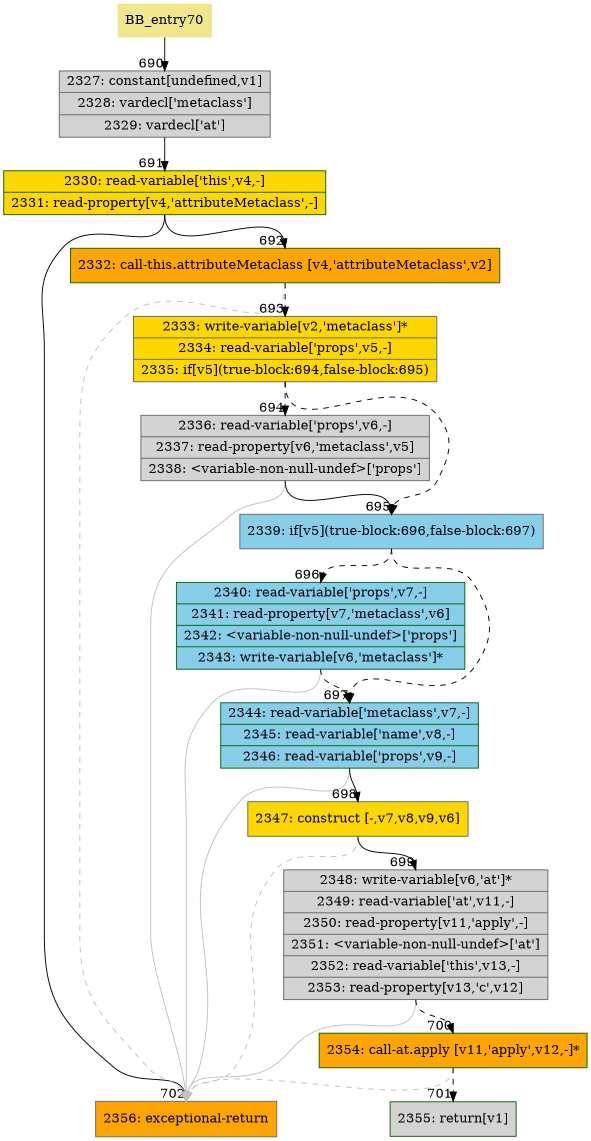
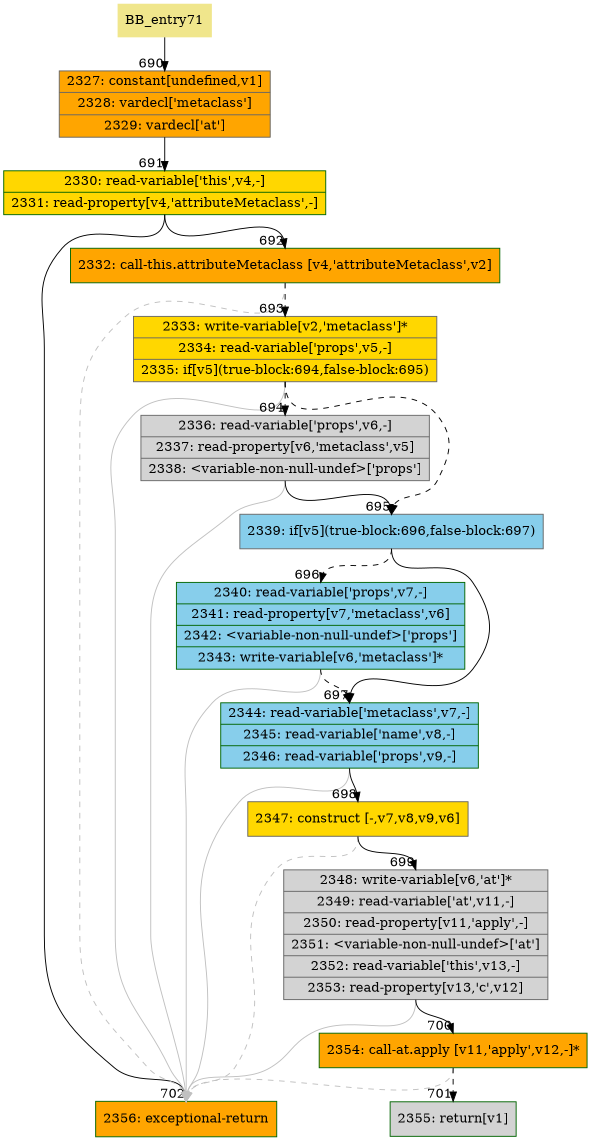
node "BB_entry70": label "BB_entry70" -> "BB_entry71"
node "2327: constant[undefined,v1]": fillcolor lightgrey -> orange
edge "2339: if[v5](true-block:696,false-block:697)" -> "2344: read-variable['metaclass',v7,-]": style dashed -> solid
edge "2333: write-variable[v2,'metaclass']*" -> "2356: exceptional-return": added
edge "2348: write-variable[v6,'at']*" -> "2354: call-at.apply [v11,'apply',v12,-]*": style dashed -> solid
node "2356: exceptional-return": color gray40 -> darkgreen
